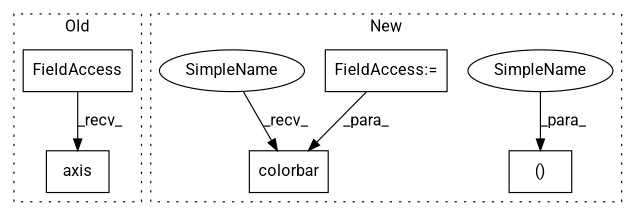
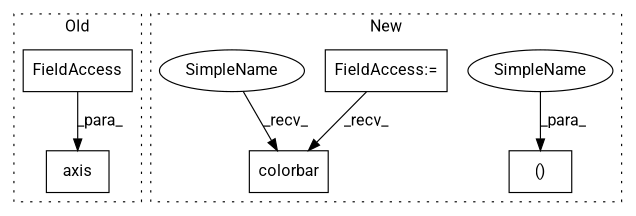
edge "FieldAccess" -> "axis": label "_recv_" -> "_para_"
edge "FieldAccess:=" -> "colorbar": label "_para_" -> "_recv_"
